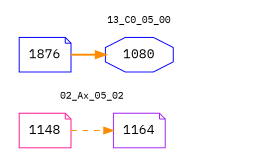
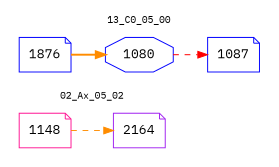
node "1087": added
node "1164": label "1164" -> "2164"
